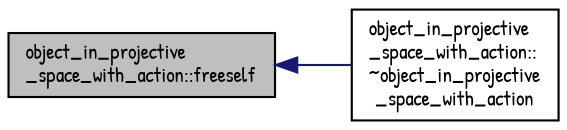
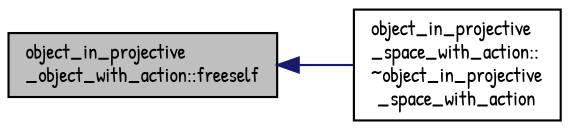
node "object_in_projective _space_with_action::freeself": label "object_in_projective _space_with_action::freeself" -> "object_in_projective _object_with_action::freeself"
